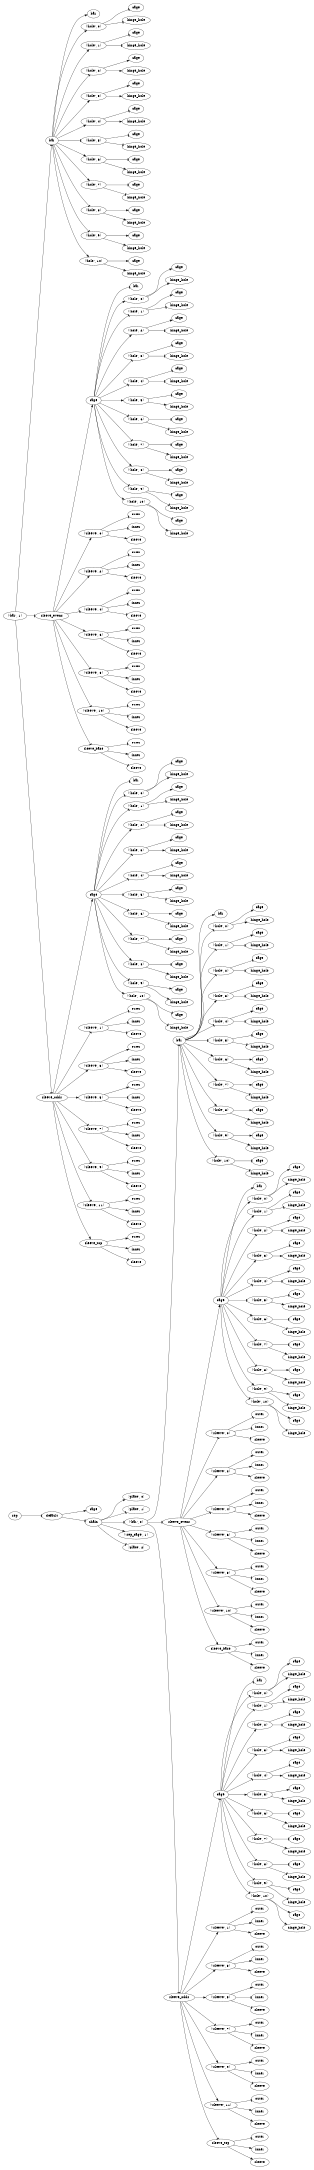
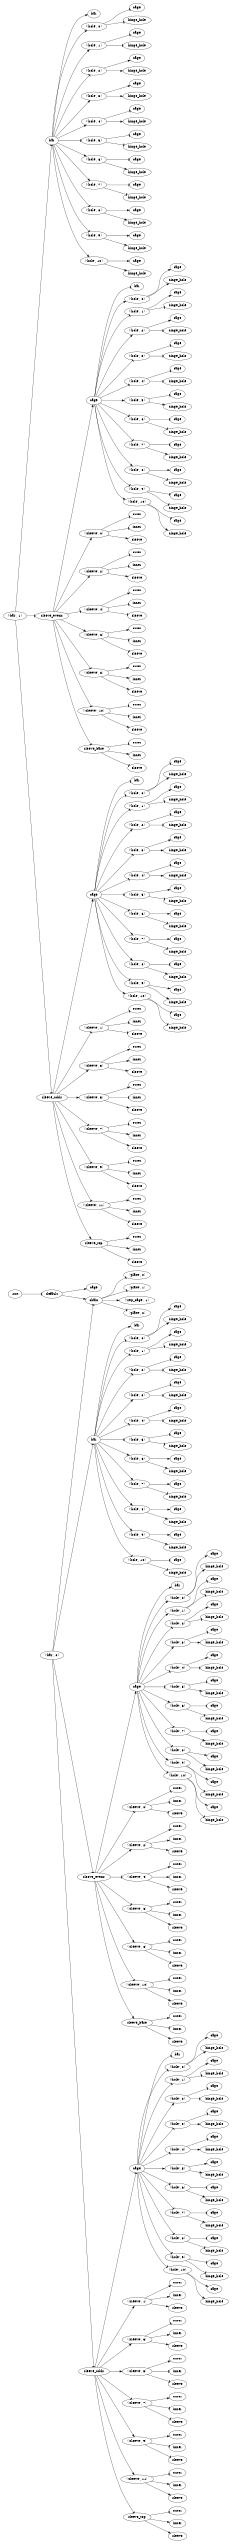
edge "chain" -> "('plate', 0)": arrowhead normal -> tee
node "sep": label "sep" -> "root"
edge "default" -> "chain": arrowhead tee -> normal
edge "chain" -> "('bar', 0)": reversed
